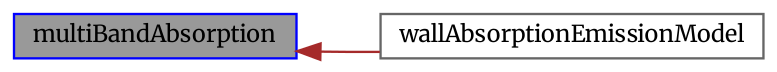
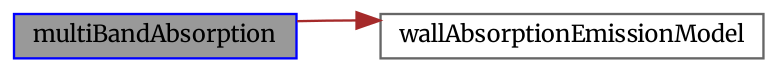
edge "wallAbsorptionEmissionModel" -> "multiBandAbsorption": reversed
